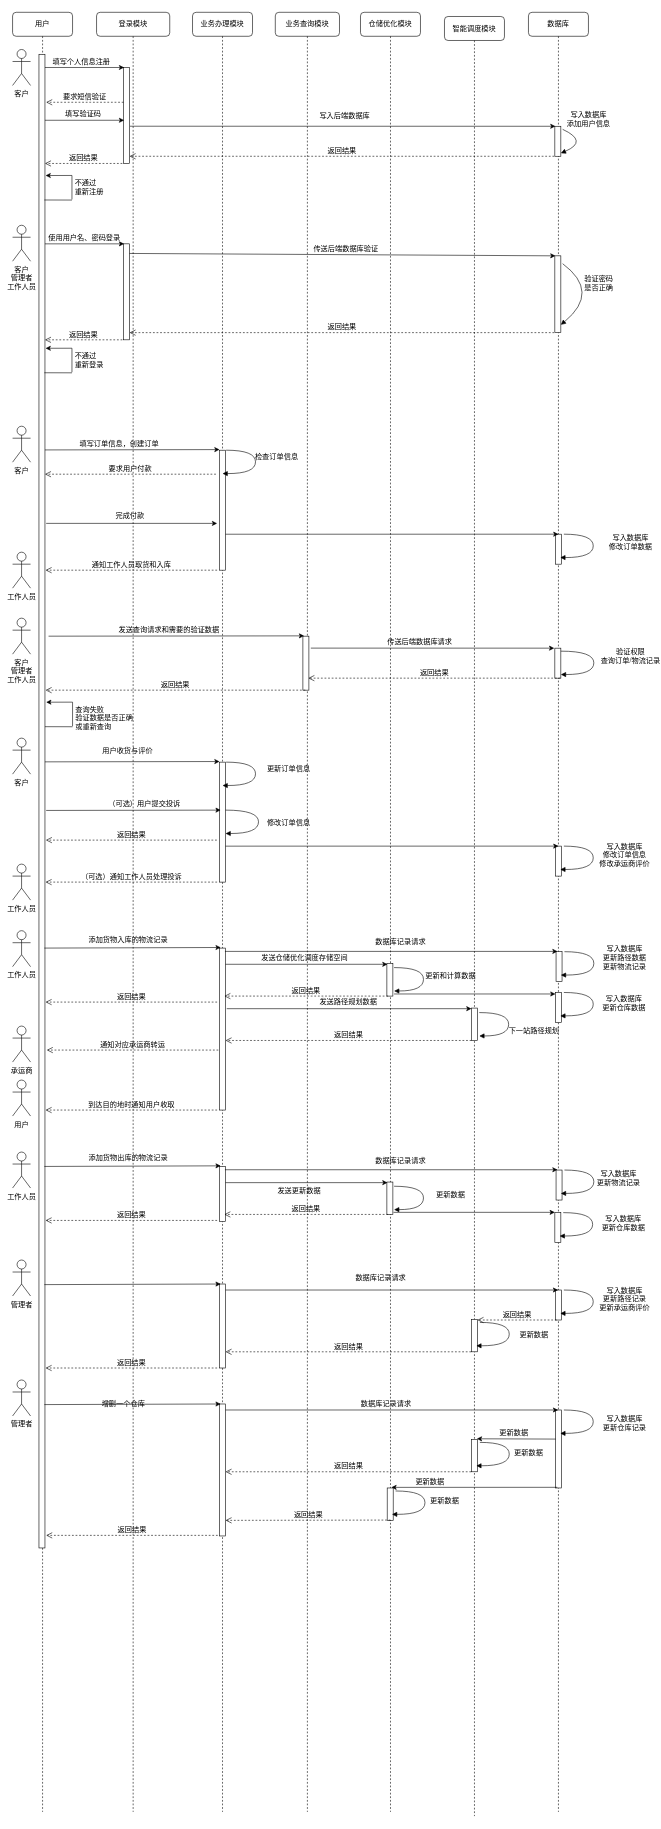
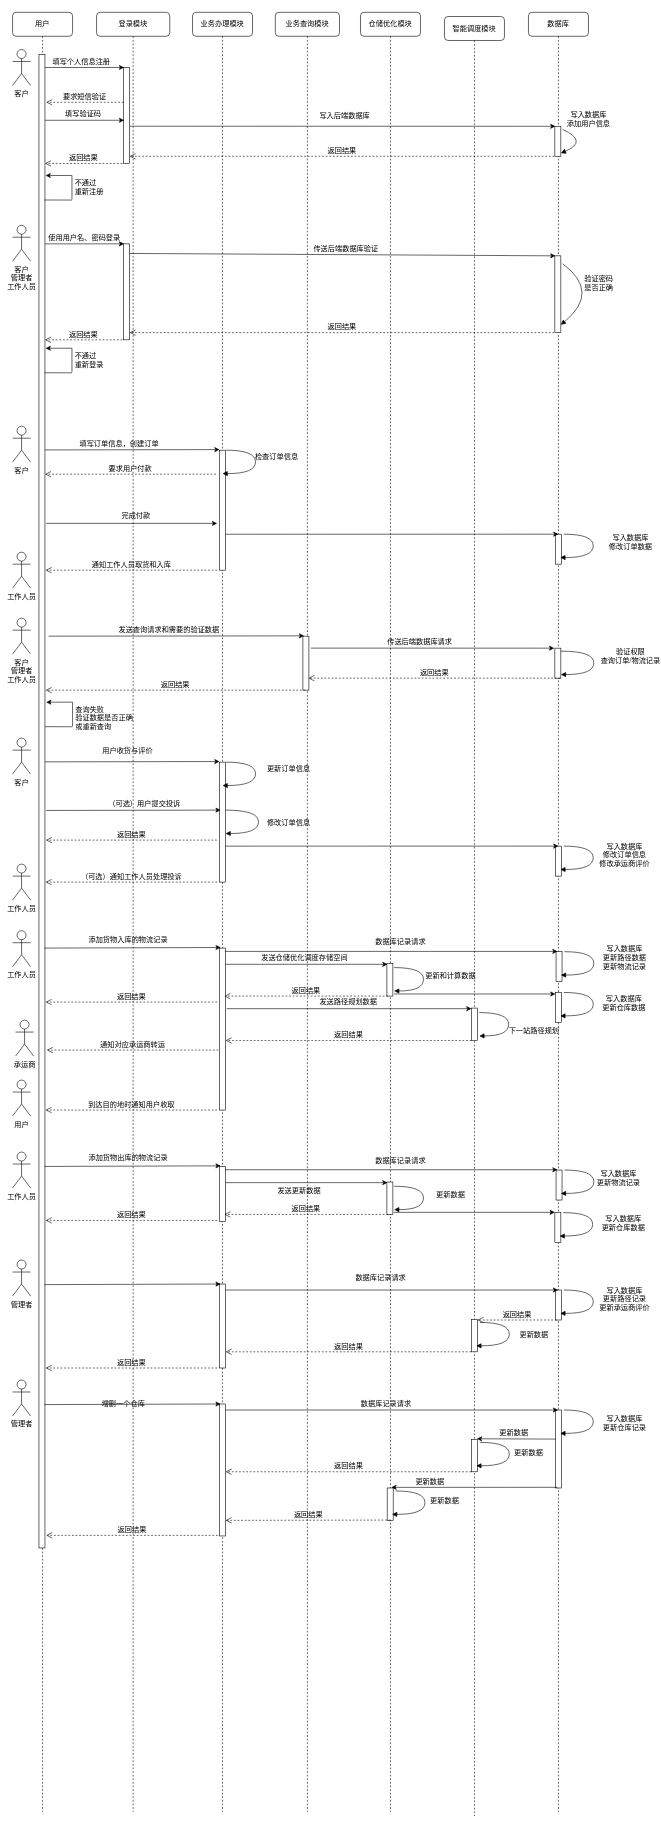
node "完成付款": moved (132, 516) -> (138, 516)
node "承运商": moved (21, 1044) -> (24, 1038)
